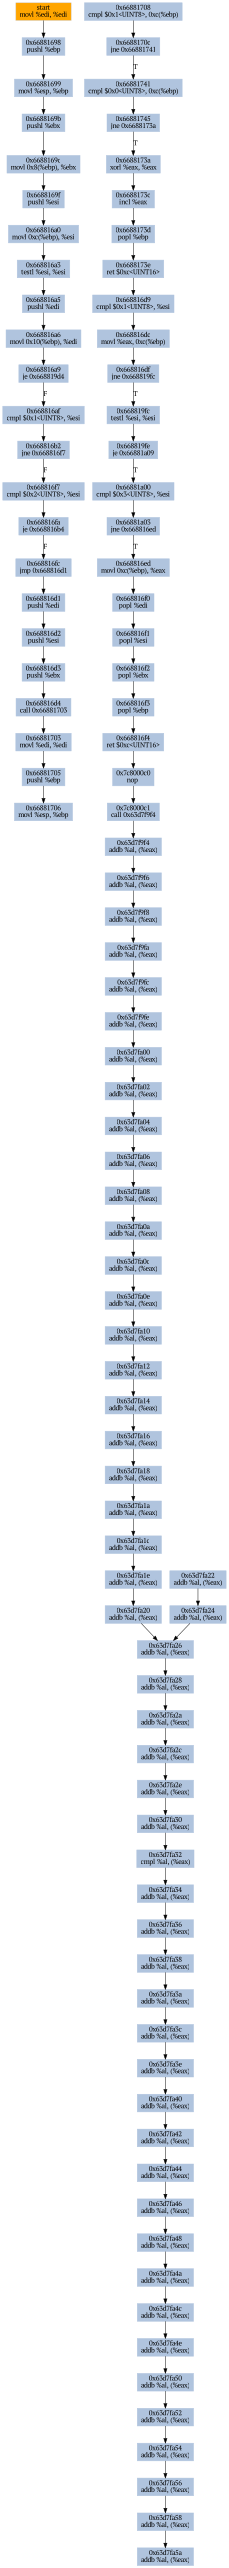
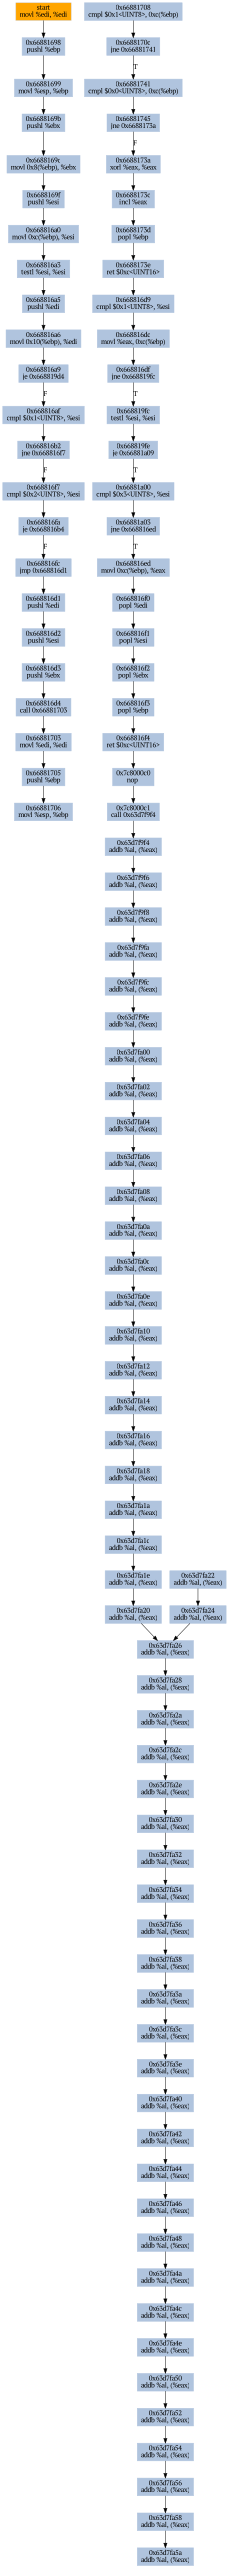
edge "0x66881745 jne 0x6688173a" -> "0x6688173a xorl %eax, %eax": label "T" -> "F"
node "0x63d7fa32 cmpl %al, (%eax)": label "0x63d7fa32 cmpl %al, (%eax)" -> "0x63d7fa32 addb %al, (%eax)"
